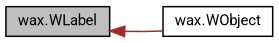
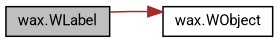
edge "wax.WObject" -> "wax.WLabel": reversed
